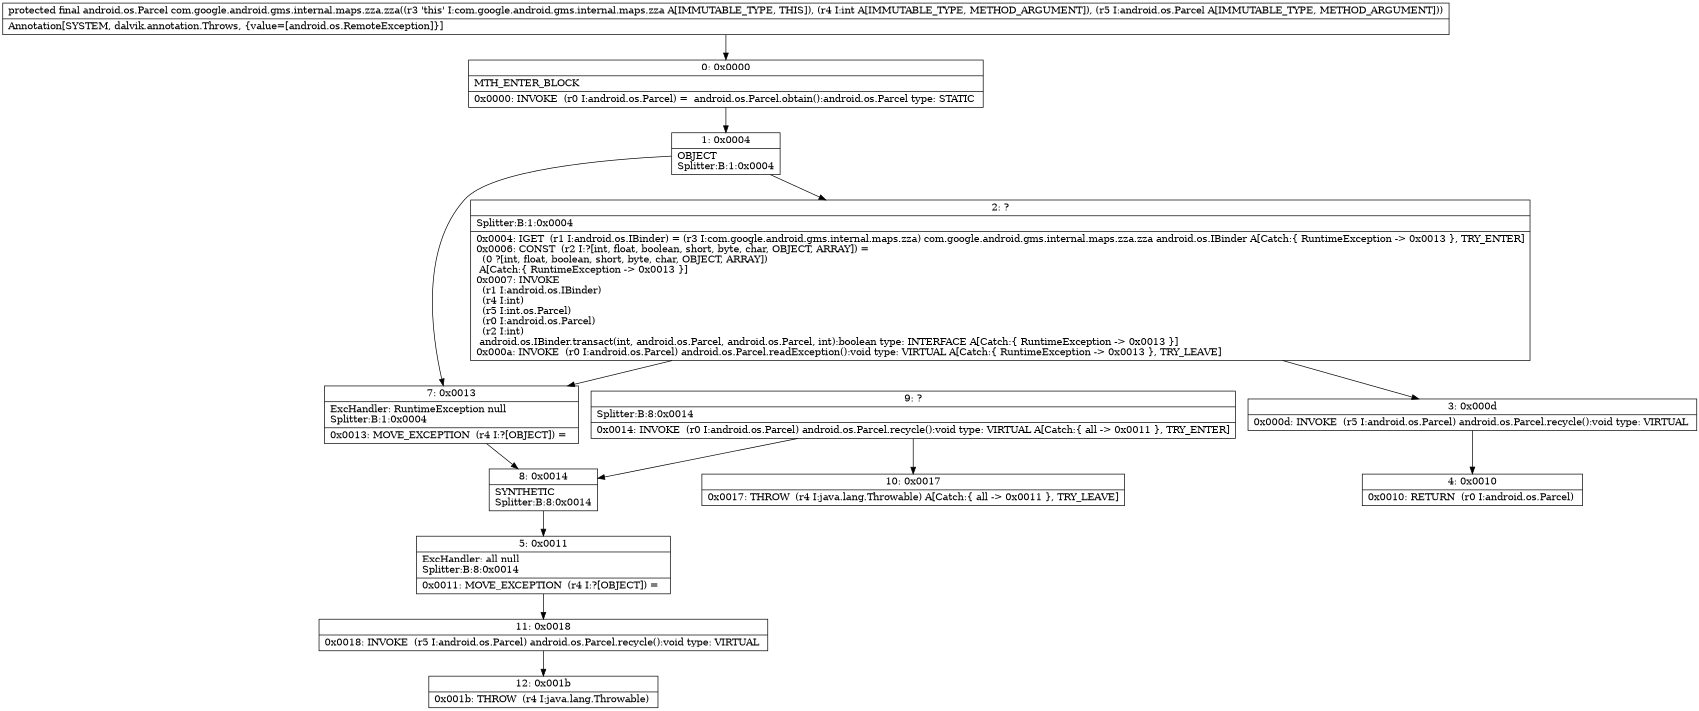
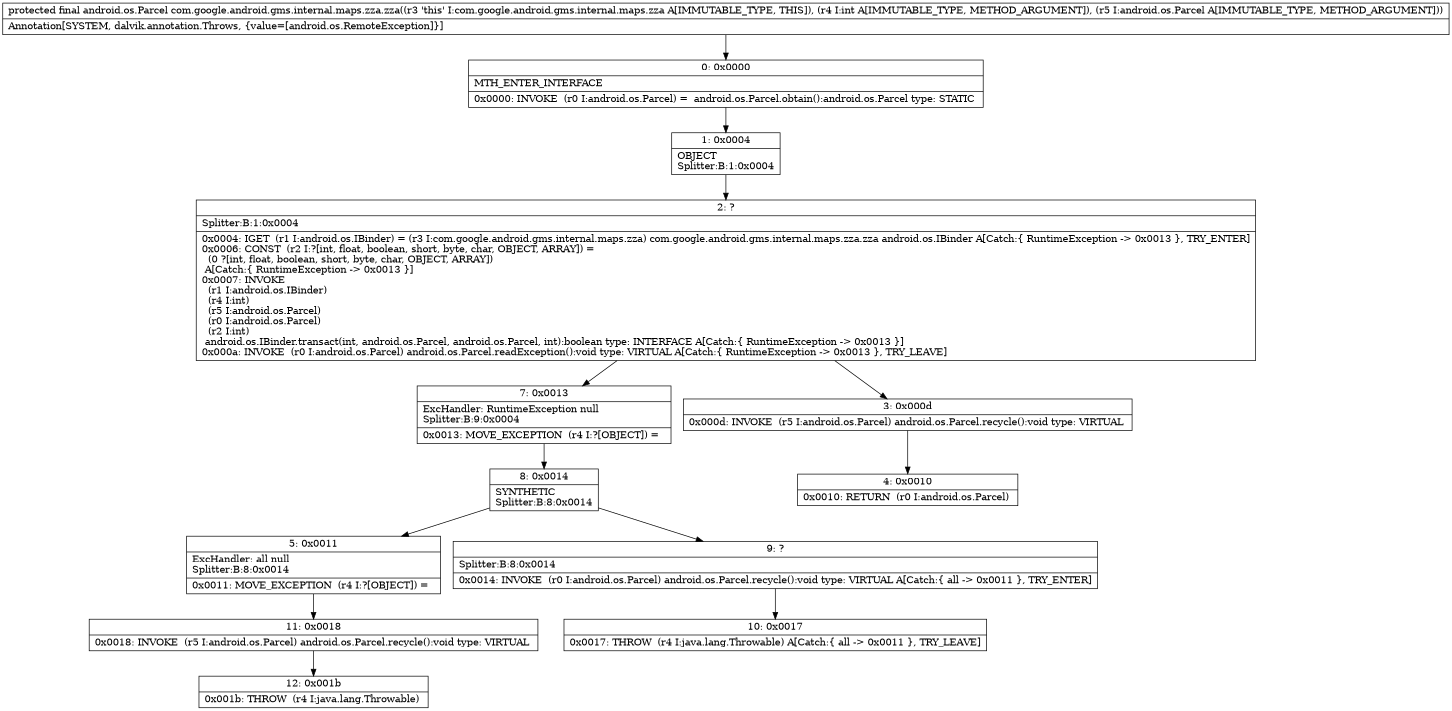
node "0: 0x0000": text "MTH_ENTER_BLOCK" -> "MTH_ENTER_INTERFACE"
edge "1: 0x0004" -> "7: 0x0013": removed
node "2: ?": text "(r5 I:int.os.Parcel)" -> "(r5 I:android.os.Parcel)"
node "7: 0x0013": text "Splitter:B:1:0x0004" -> "Splitter:B:9:0x0004"
edge "9: ?" -> "8: 0x0014": reversed
